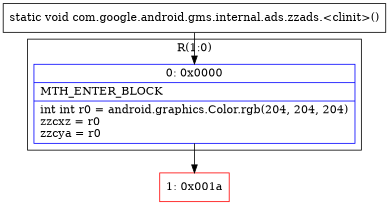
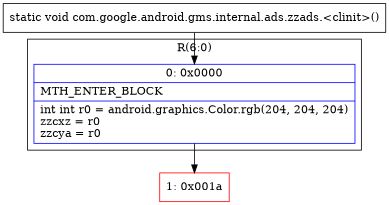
cluster "R(1:0)": label "R(1:0)" -> "R(6:0)"
